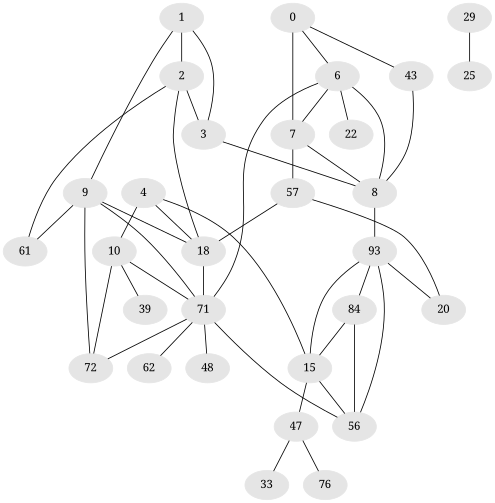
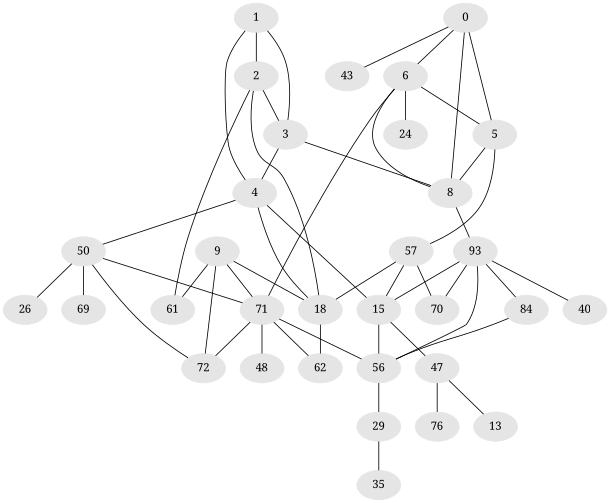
node "25": label "25" -> "35"
edge "1" -- "9": now "1" -- "4"
node "7": label "7" -> "5"
node "22": label "22" -> "24"
edge "43" -- "8": now "0" -- "8"
edge "3" -- "4": added
node "10": label "10" -> "50"
edge "18" -- "71": now "18" -- "62"
node "26": added
node "39": label "39" -> "69"
node "20": label "20" -> "70"
node "40": added
edge "84" -- "15": now "57" -- "15"
edge "56" -- "29": added
node "33": label "33" -> "13"
